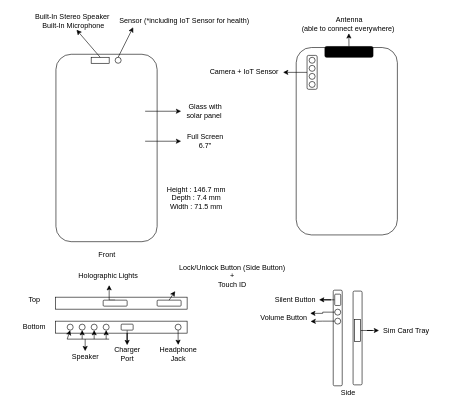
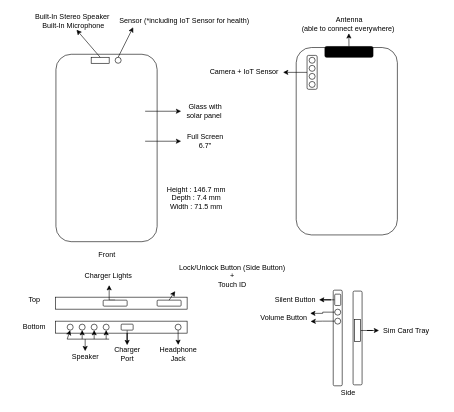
node "Holographic Lights": label "Holographic Lights" -> "Charger Lights"
